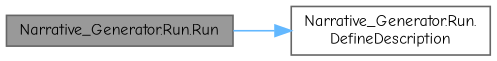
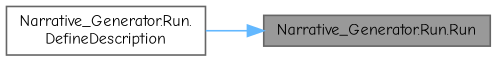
edge "Narrative_Generator.Run.Run" -> "Narrative_Generator.Run. DefineDescription": reversed
